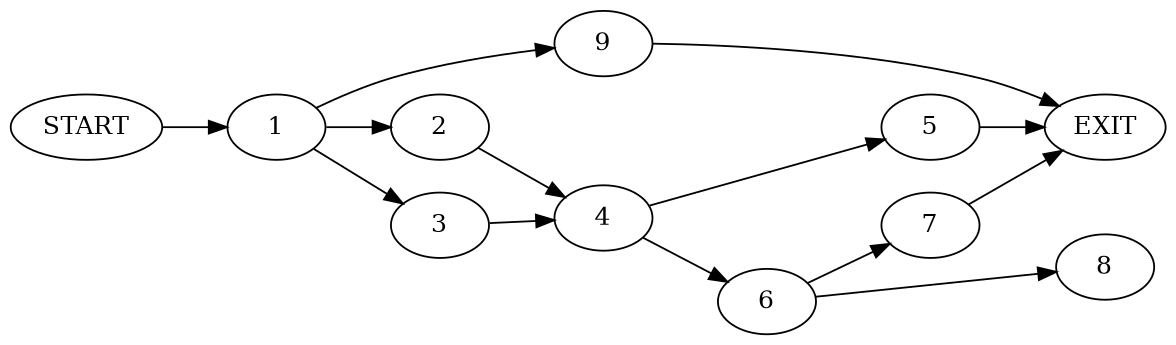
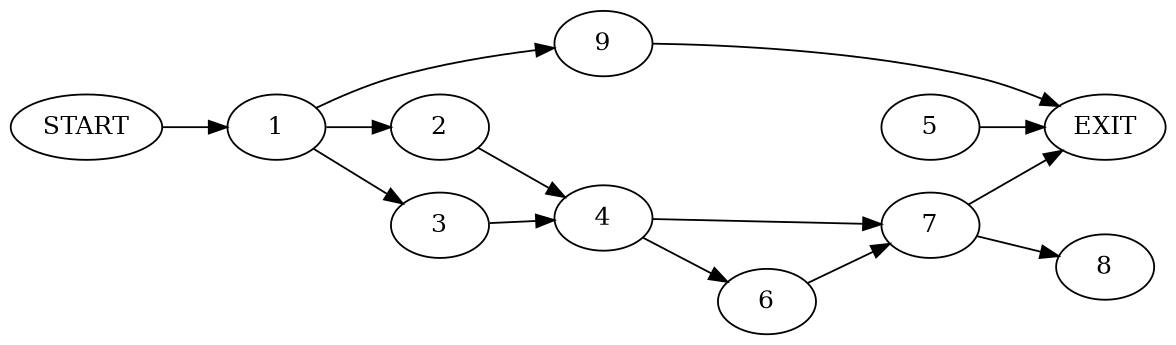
edge "4" -> "5": now "4" -> "7"
edge "6" -> "8": now "7" -> "8"
